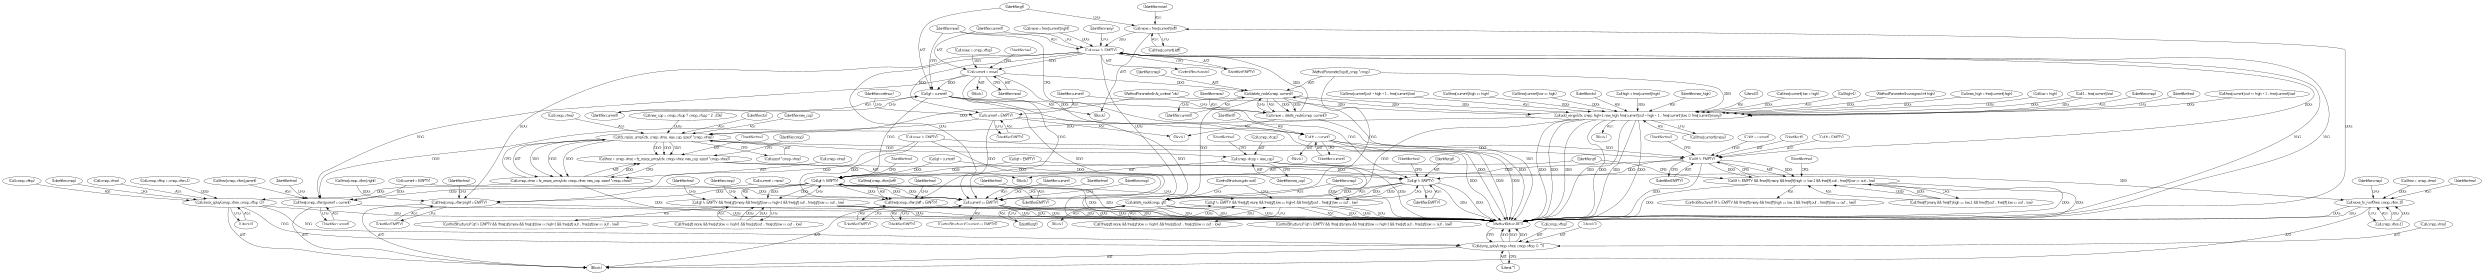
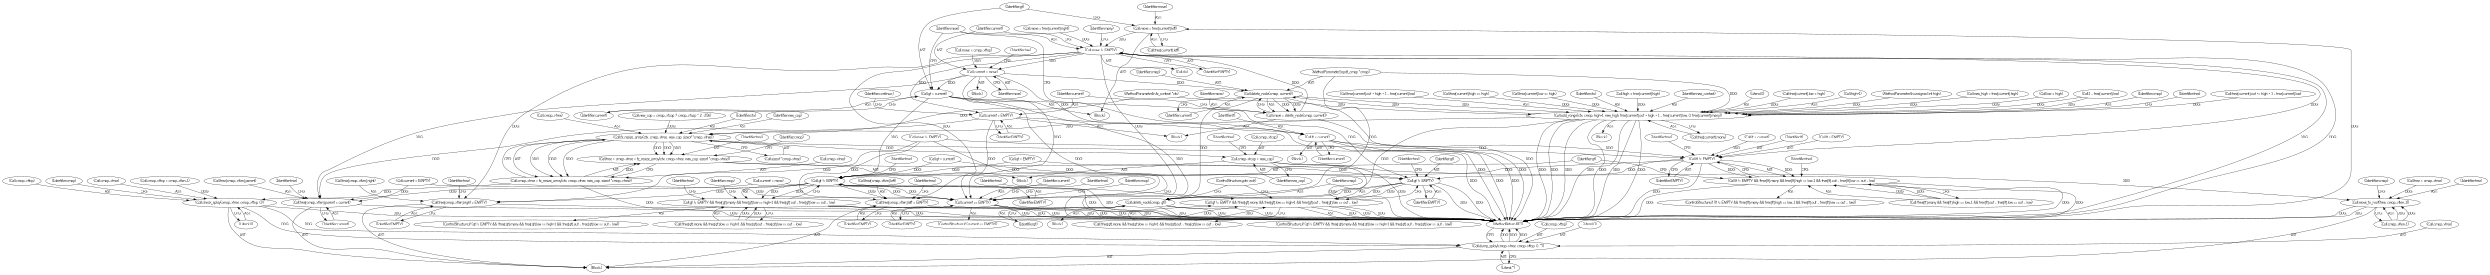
node "(ControlStructure,do)": label "(ControlStructure,do)" -> "(Call,do)"
node "(Identifier,new_high)": label "(Identifier,new_high)" -> "(Identifier,new_context)"
edge "(Call,tree[cmap->tlen].right)" -> "(Call,tree[cmap->tlen].right = EMPTY)": label "DDG: " -> "AST: "
